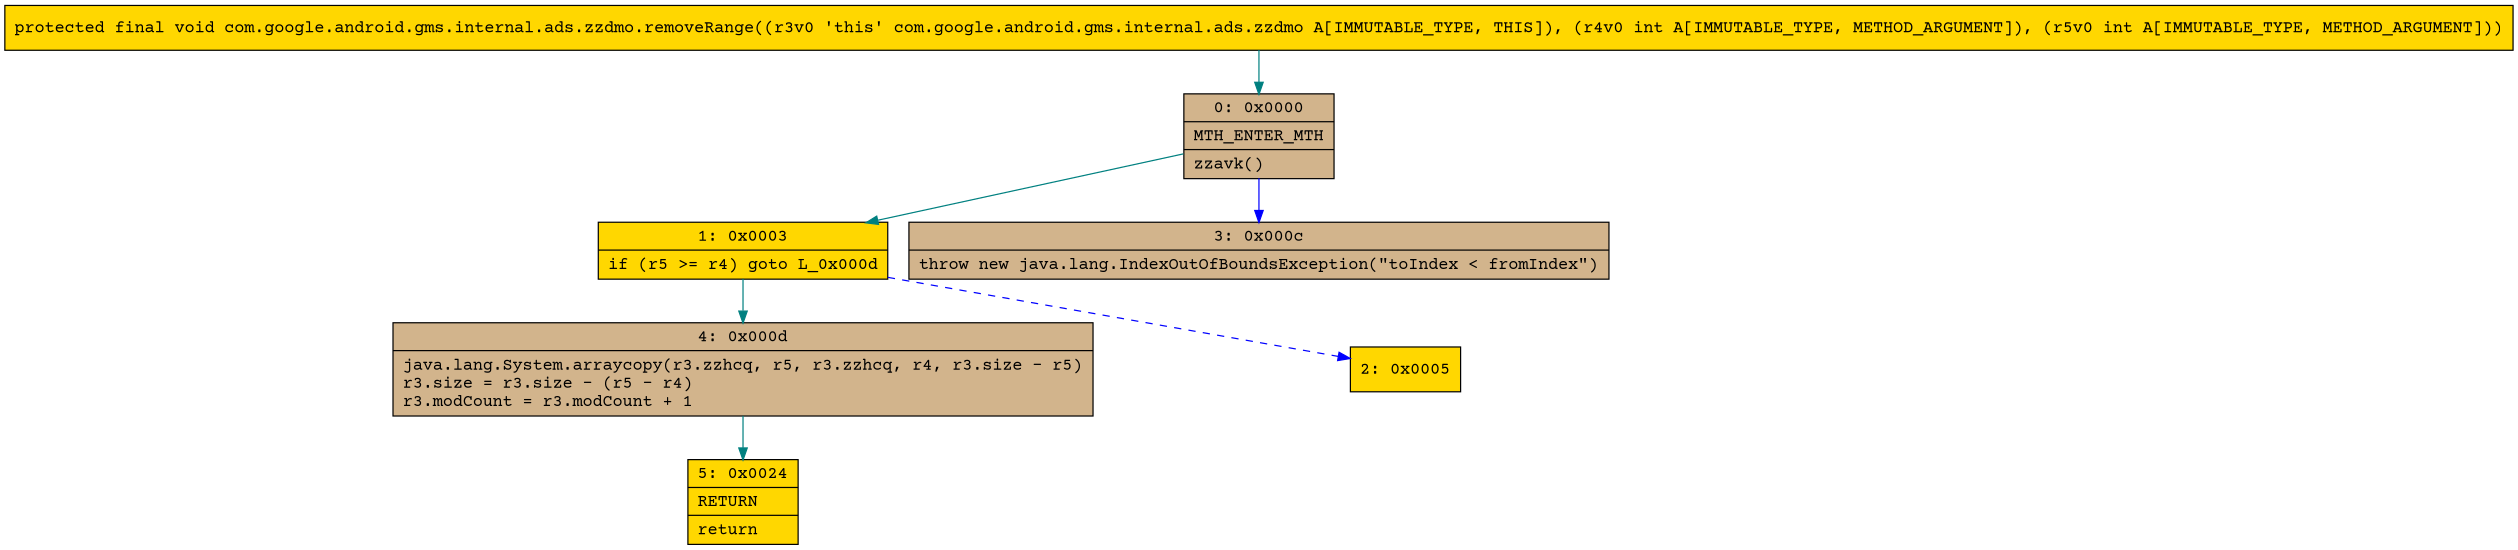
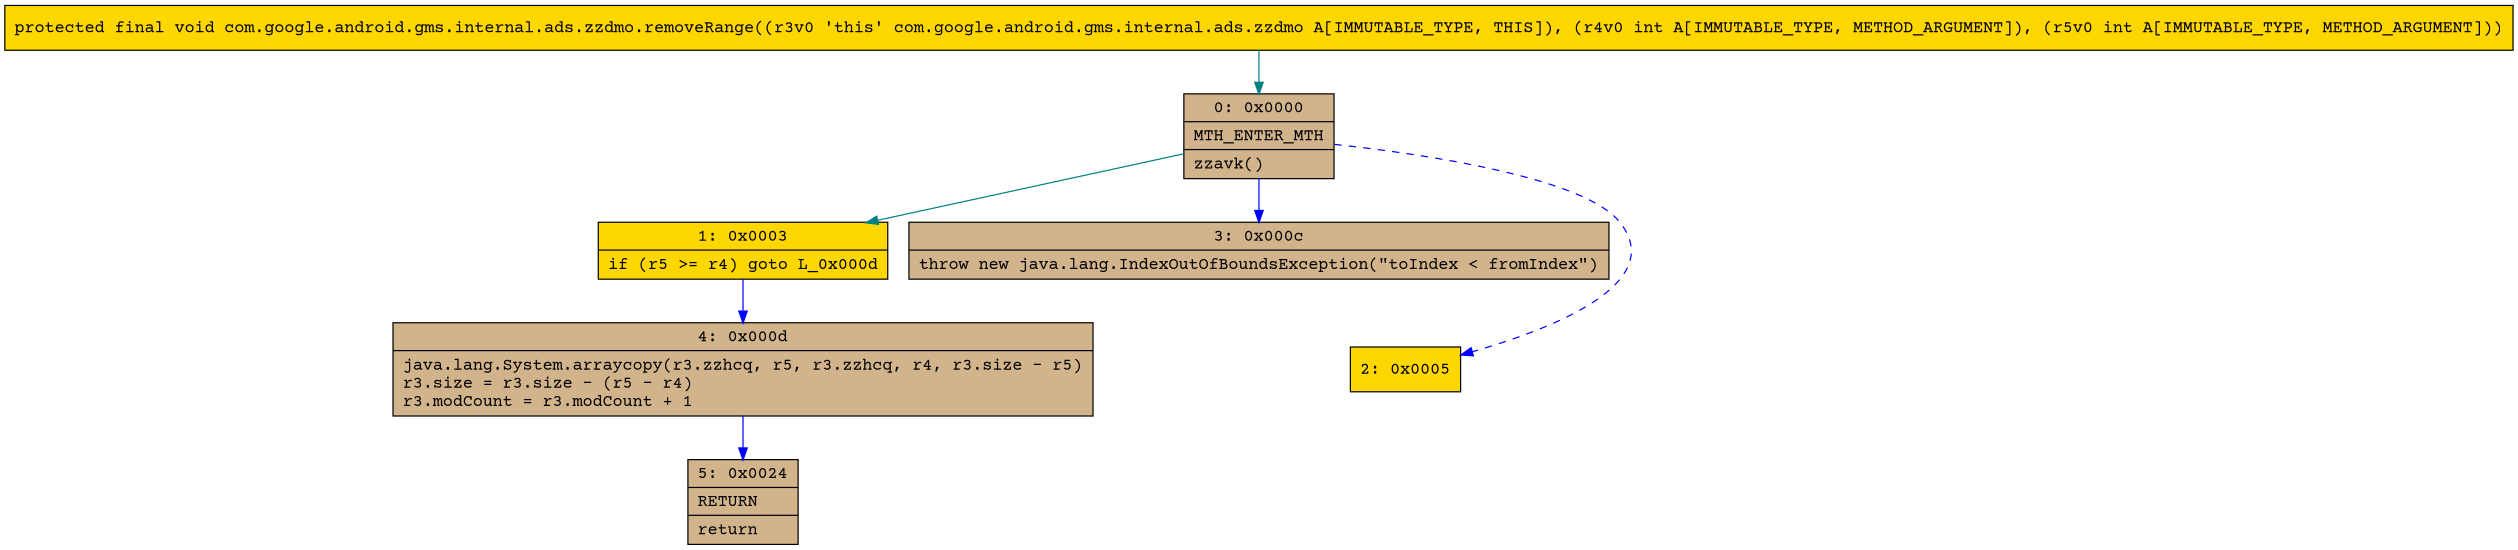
edge "1: 0x0003" -> "4: 0x000d": color teal -> blue
edge "1: 0x0003" -> "2: 0x0005": now "0: 0x0000" -> "2: 0x0005"
edge "4: 0x000d" -> "5: 0x0024": color teal -> blue
node "5: 0x0024": fillcolor gold -> tan
